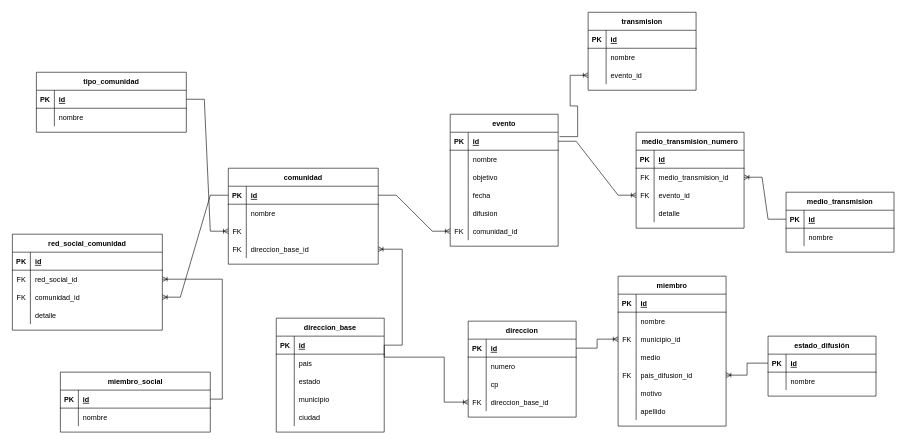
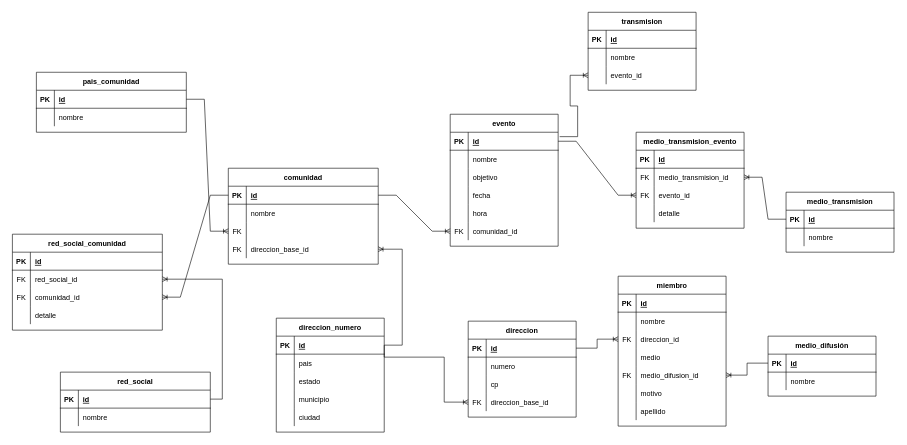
node "tipo_comunidad": label "tipo_comunidad" -> "pais_comunidad"
node "medio_transmision_numero": label "medio_transmision_numero" -> "medio_transmision_evento"
node "difusion": label "difusion" -> "hora"
node "direccion_base": label "direccion_base" -> "direccion_numero"
node "municipio_id": label "municipio_id" -> "direccion_id"
node "estado_difusión": label "estado_difusión" -> "medio_difusión"
node "pais_difusion_id": label "pais_difusion_id" -> "medio_difusion_id"
node "miembro_social": label "miembro_social" -> "red_social"
